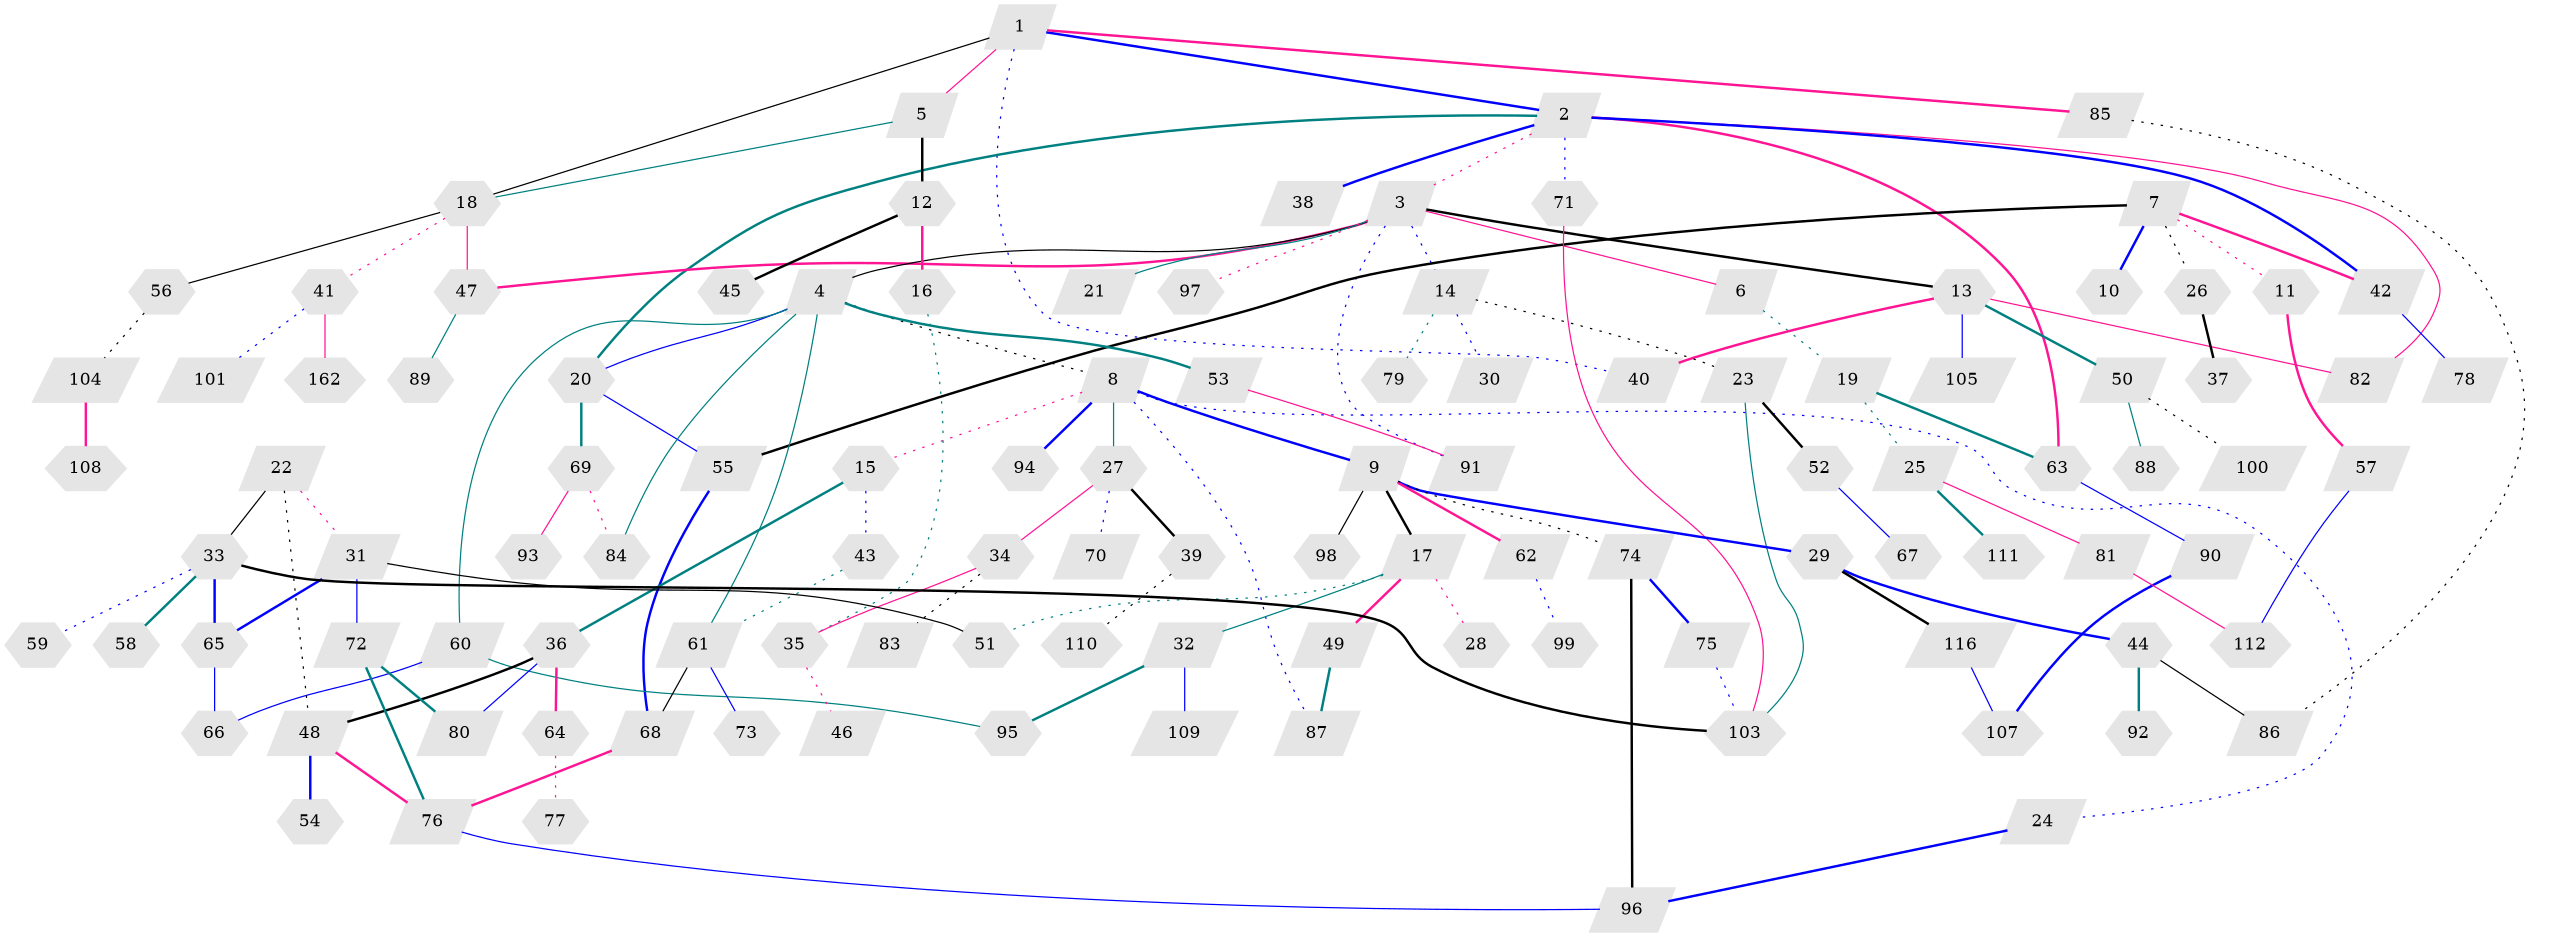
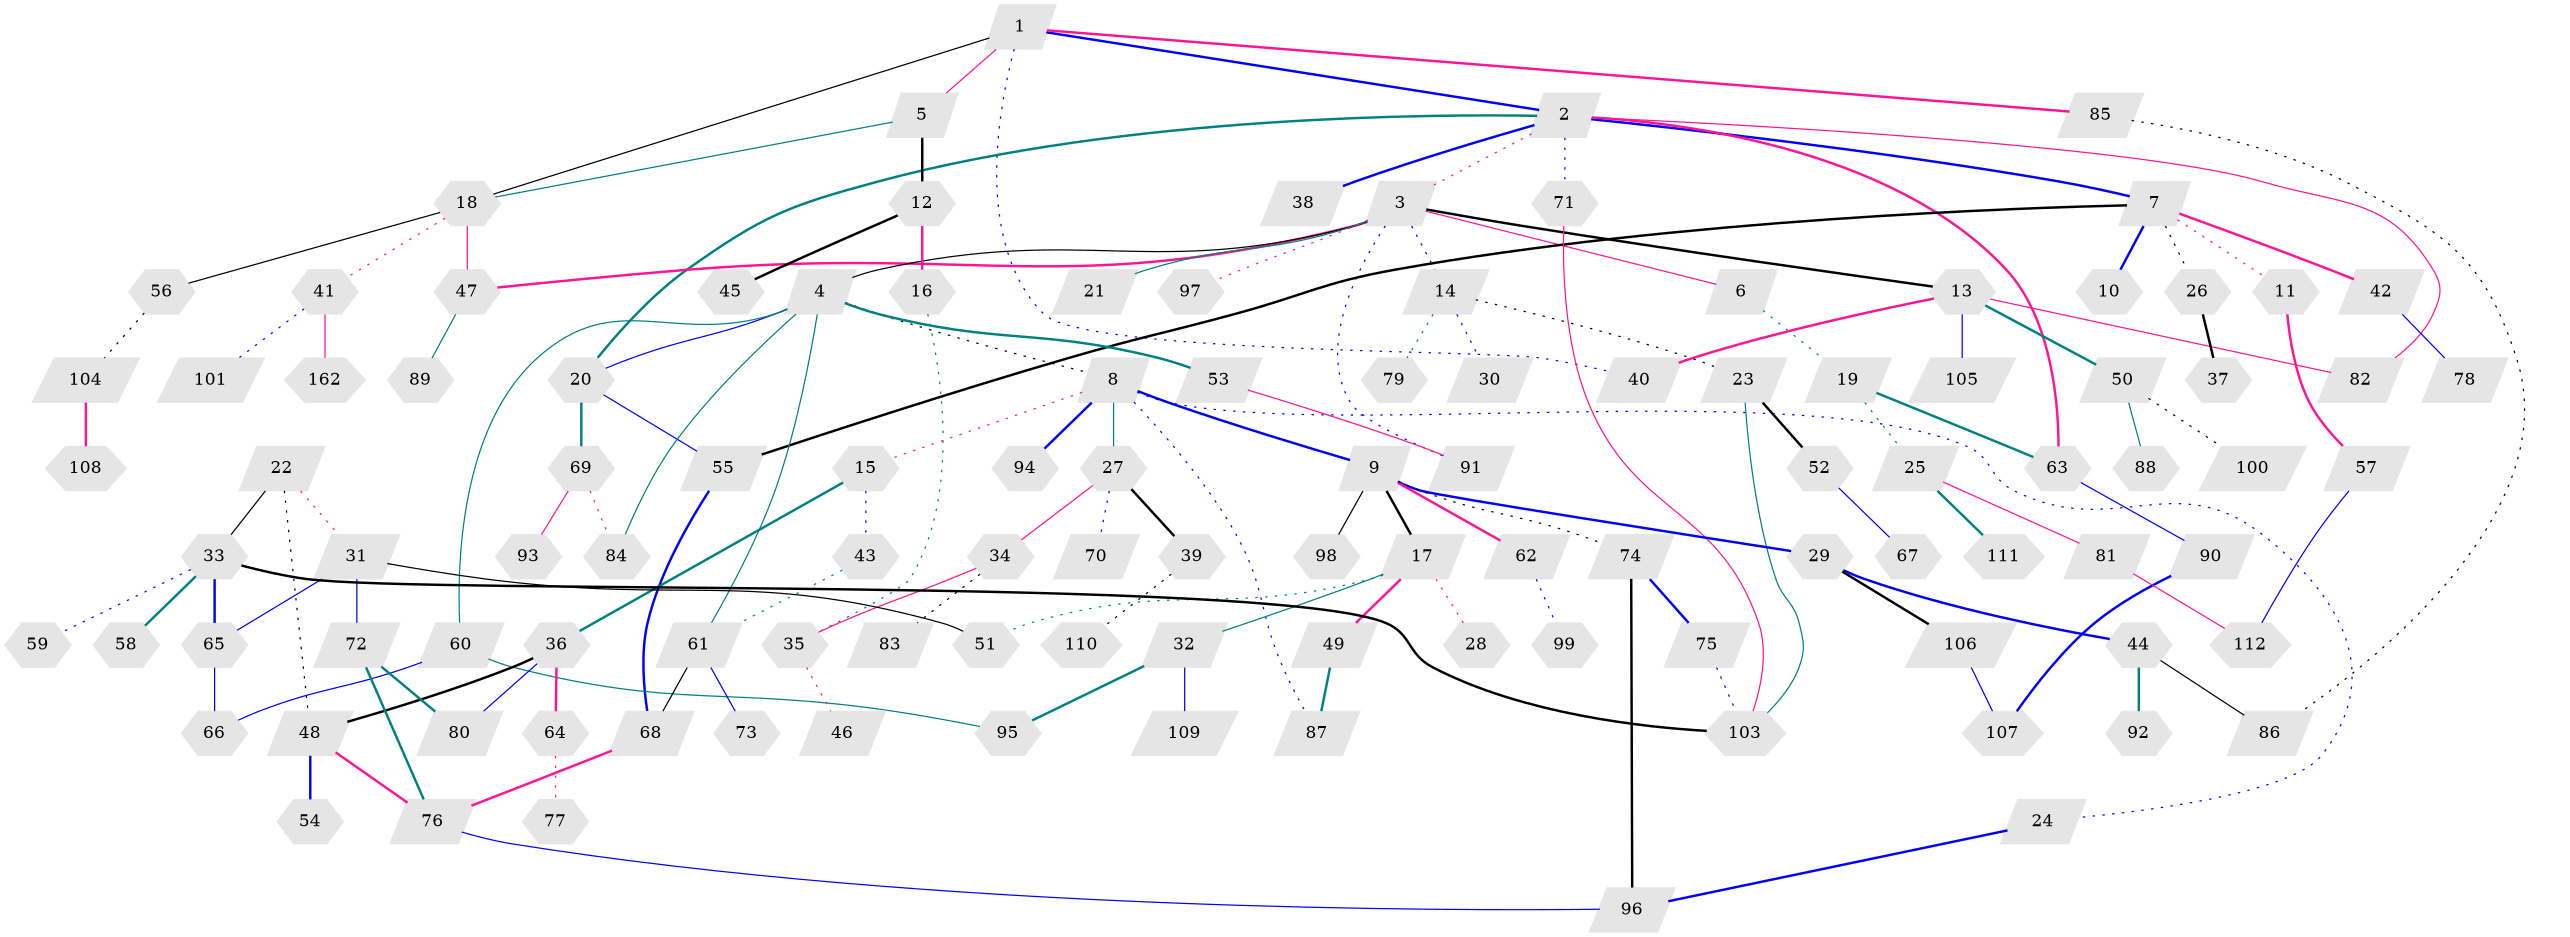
edge "2" -- "42": now "2" -- "7"
edge "31" -- "65": style bold -> solid
node "116": label "116" -> "106"
